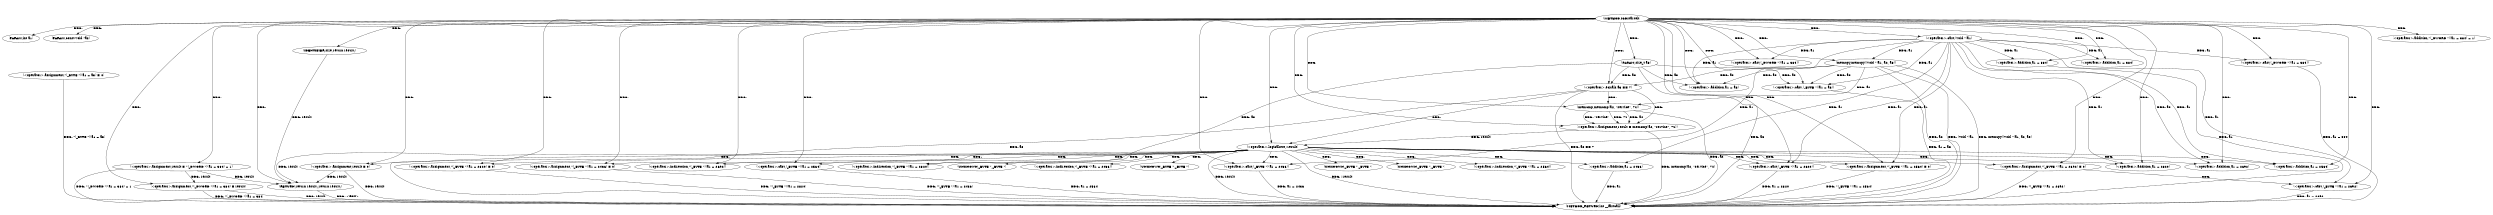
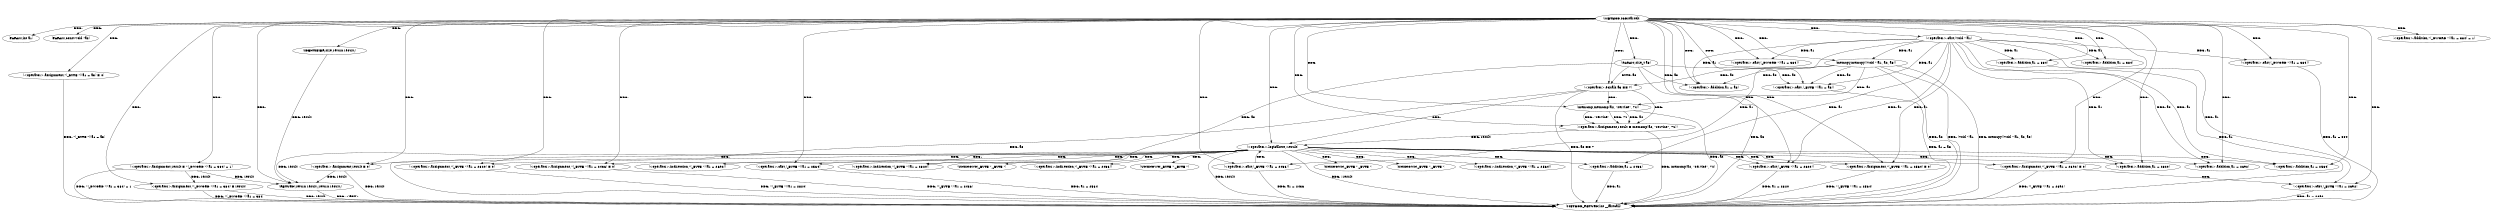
edge "(METHOD,IGDstartelt)" -> "(<operator>.indirection,*(_BYTE *)(a1 + 2692))": now "(METHOD,IGDstartelt)" -> "(<operator>.assignment,*(_BYTE *)(a1 + a3) = 0)"
edge "(PARAM,size_t a3)" -> "(<operator>.equals,a3 == 7)": label "DDG: a3" -> "BYTE: a3"
edge "(<operator>.logicalNot,!result)" -> "(<operator>.cast,(_BYTE *)(a1 + 2436))": reversed
